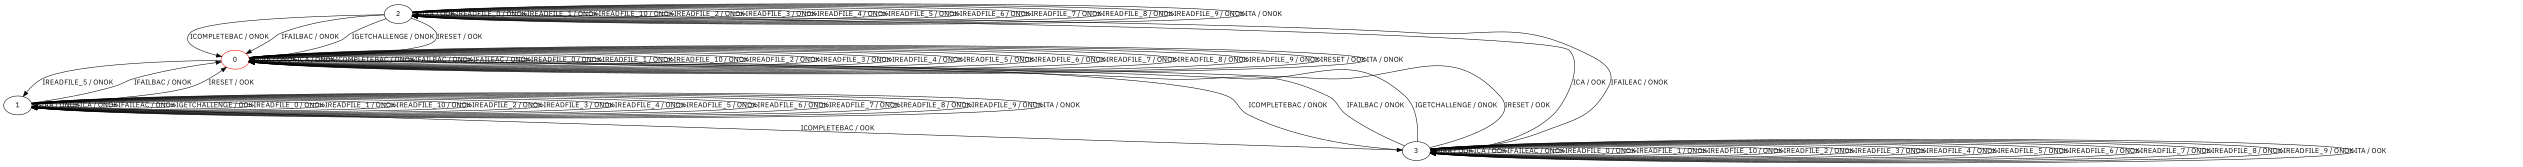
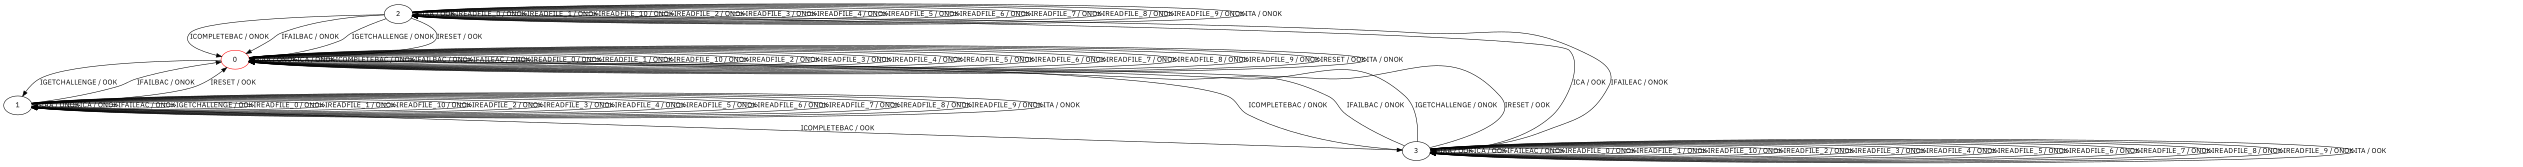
edge "0" -> "1": label "IREADFILE_5 / ONOK" -> "IGETCHALLENGE / OOK"
